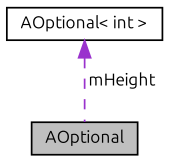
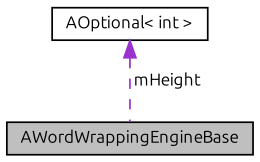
node "AOptional": label "AOptional" -> "AWordWrappingEngineBase"
